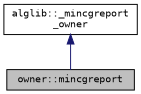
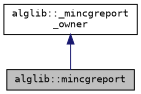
node "owner::mincgreport": label "owner::mincgreport" -> "alglib::mincgreport"
